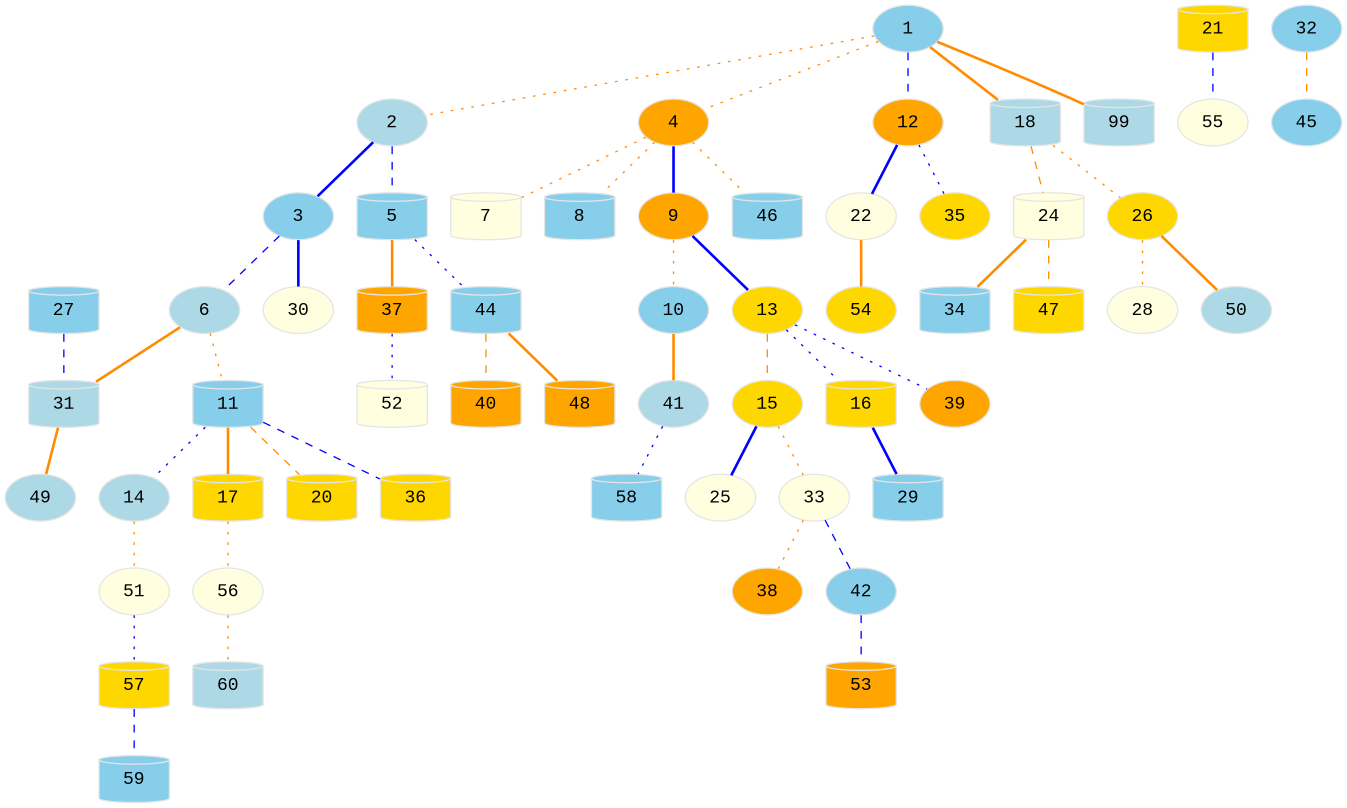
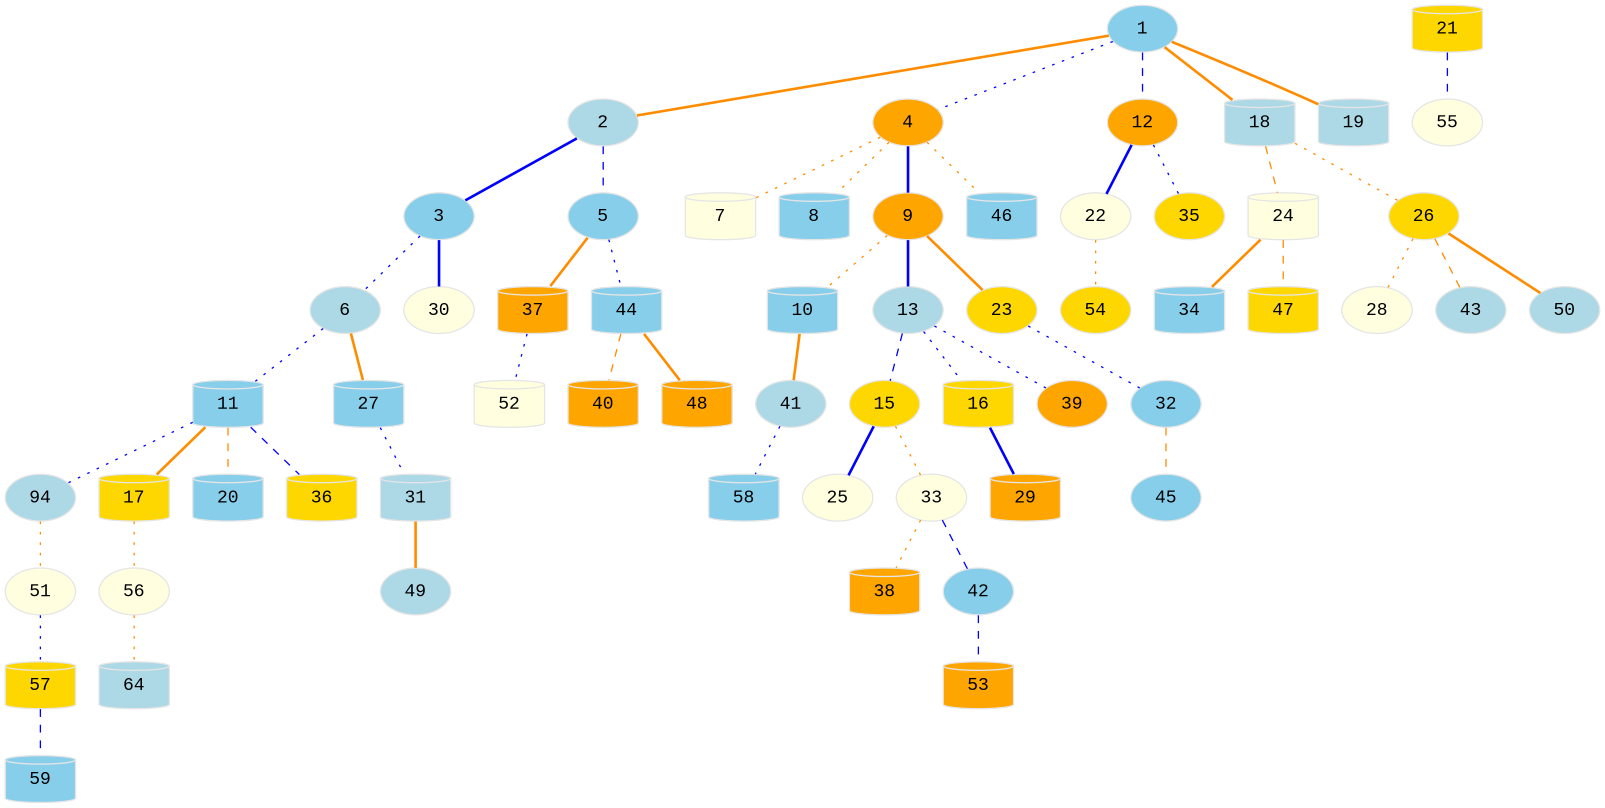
edge "1" -- "2": style dotted -> bold
edge "1" -- "4": color darkorange -> blue
node "99": label "99" -> "19"
node "5": shape cylinder -> ellipse
edge "3" -- "6": style dashed -> dotted
edge "22" -- "54": style bold -> dotted
node "10": shape ellipse -> cylinder
node "13": fillcolor gold -> lightblue
node "23": added
node "43": added
edge "6" -- "31": now "6" -- "27"
edge "27" -- "31": style dashed -> dotted
edge "6" -- "11": color darkorange -> blue
edge "13" -- "15": color darkorange -> blue
node "14": label "14" -> "94"
node "20": fillcolor gold -> skyblue
node "29": fillcolor skyblue -> orange
node "38": shape ellipse -> cylinder
node "60": label "60" -> "64"
